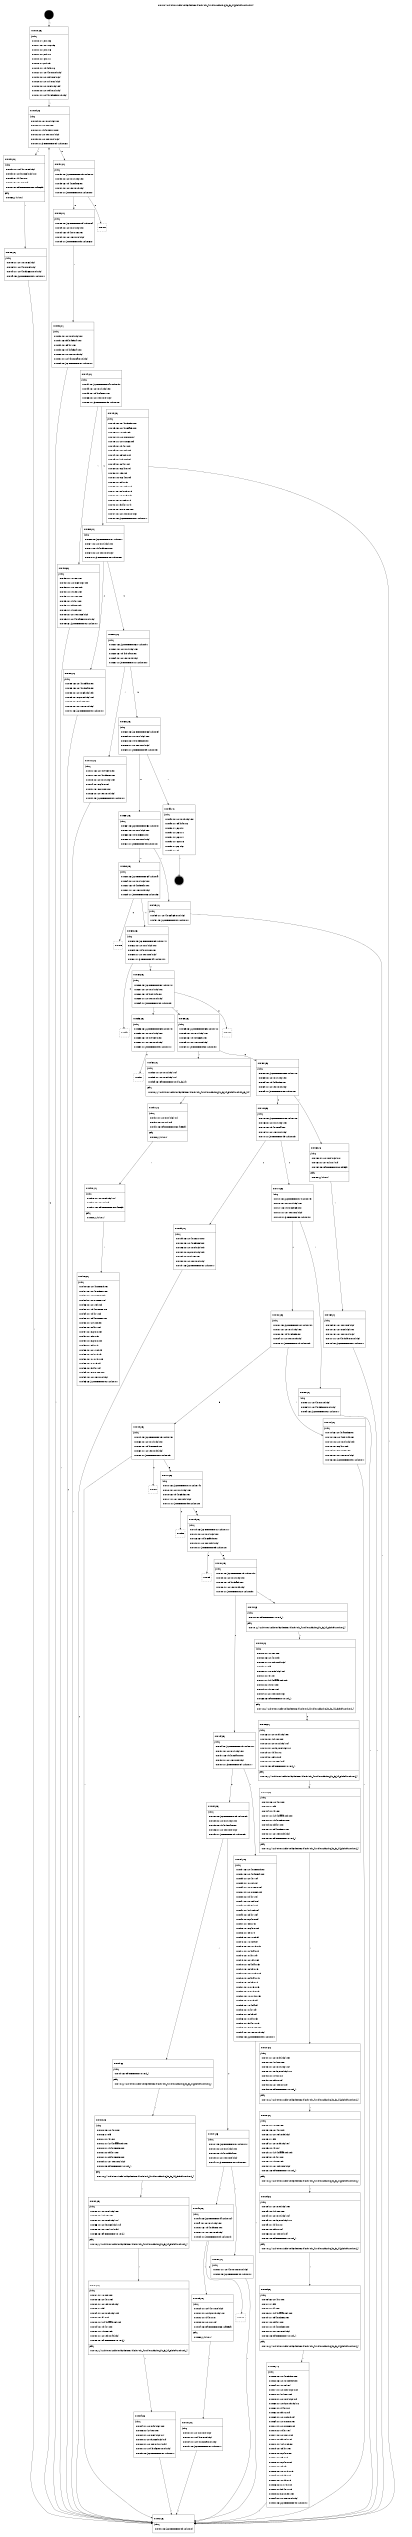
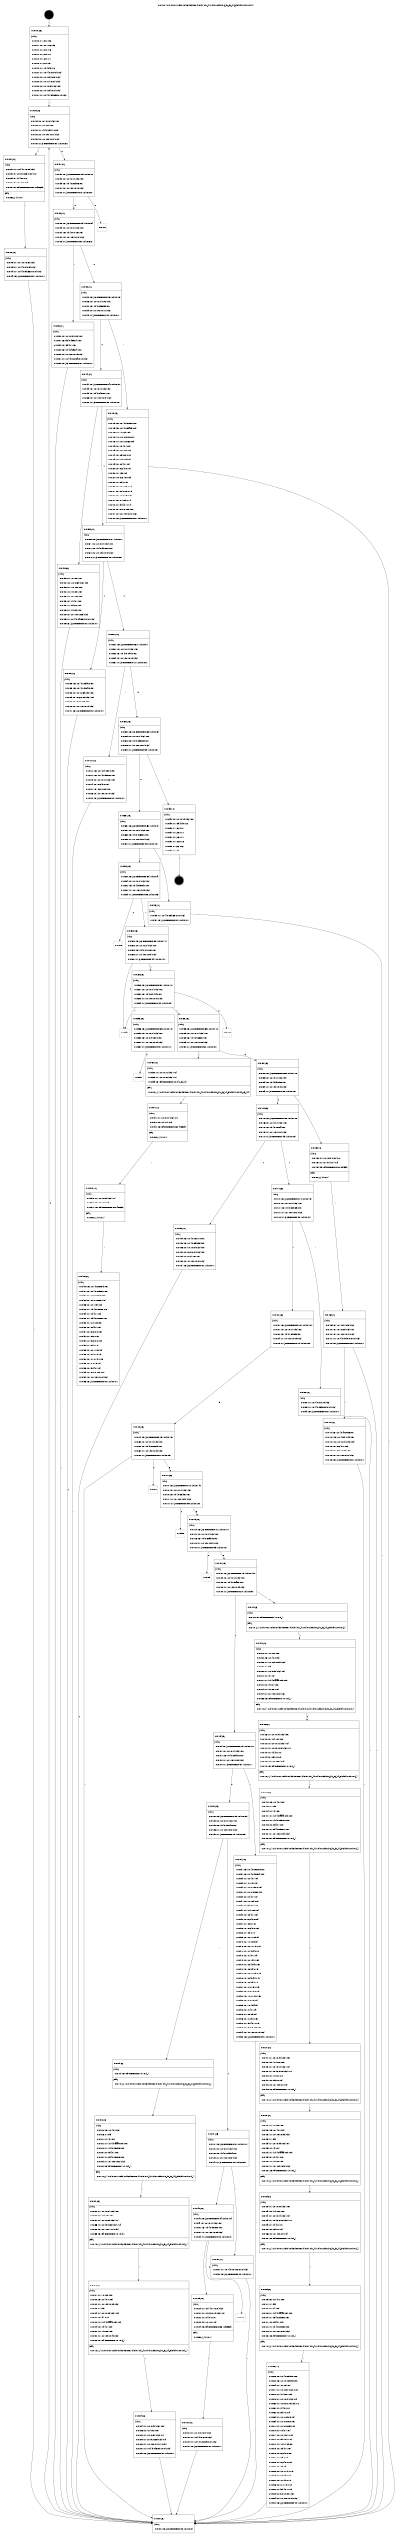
node "0x4014e0 [22]": added
edge "0x40159c [25]" -> "0x4015b5 [25]": now "0x40159c [25]" -> "0x401bf2"
edge "0x401632 [25]" -> "0x40171d [27]": now "0x40175d [21]" -> "0x40171d [27]"
